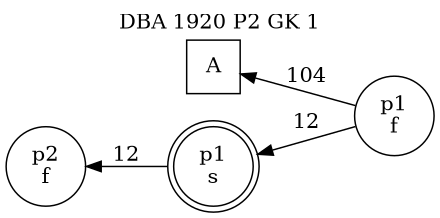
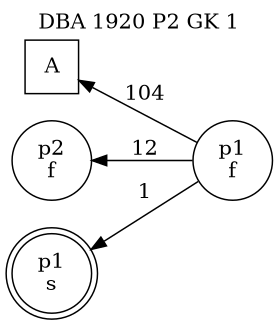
edge "p1 f" -> "p1 s": label "12" -> "1"
edge "p1 s" -> "p2 f": now "p1 f" -> "p2 f"
